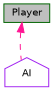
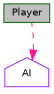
edge "AI" -> "Player": reversed
